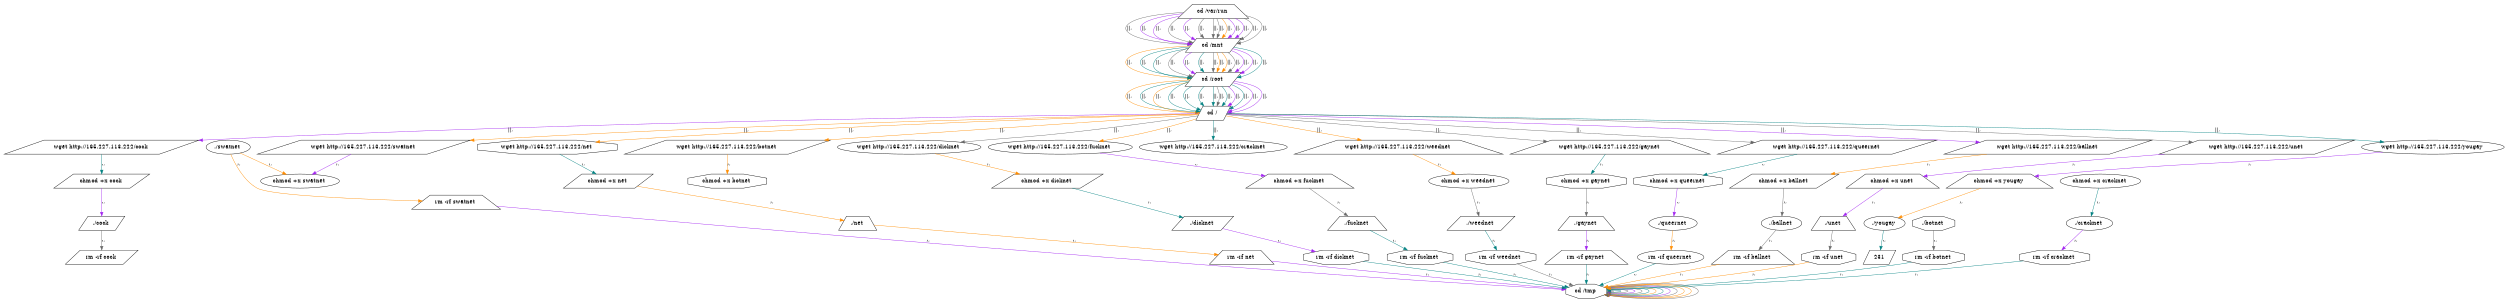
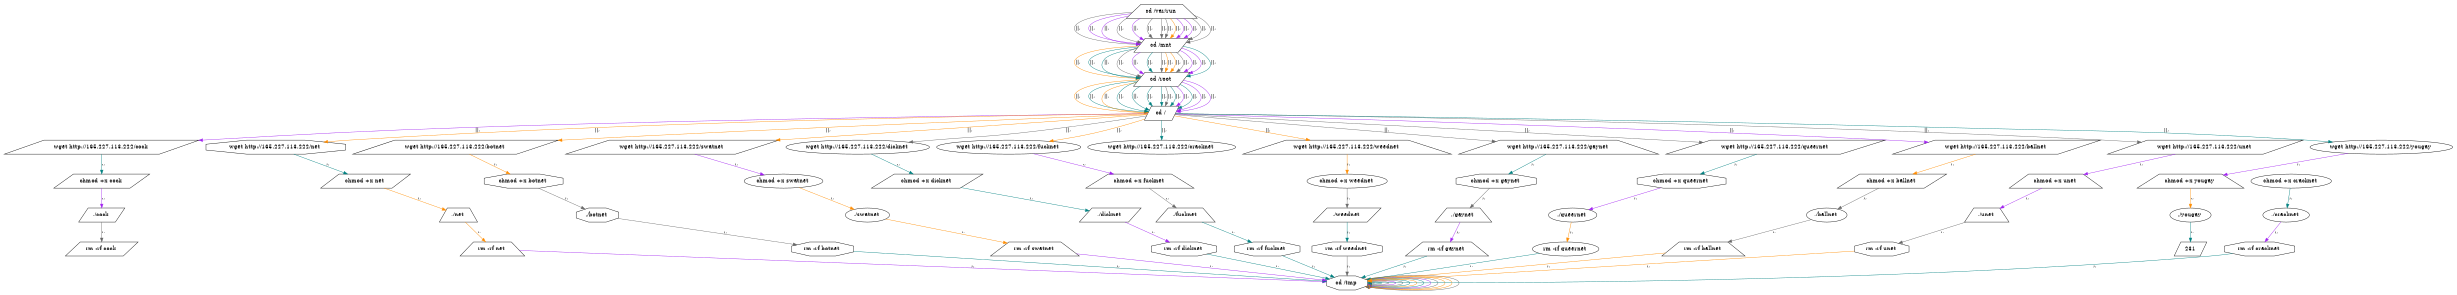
edge "./swatnet" -> "chmod +x swatnet": reversed
edge "wget http://165.227.113.222/dicknet" -> "chmod +x dicknet": color darkorange -> teal
edge "chmod +x botnet" -> "./botnet": added, label ";,"
